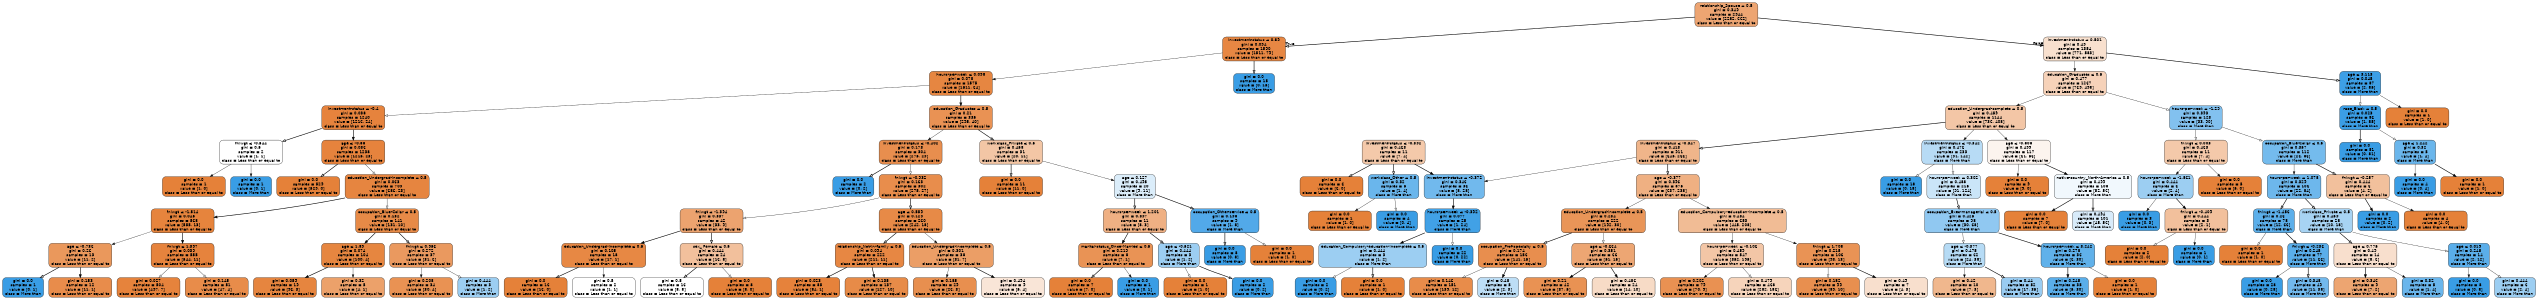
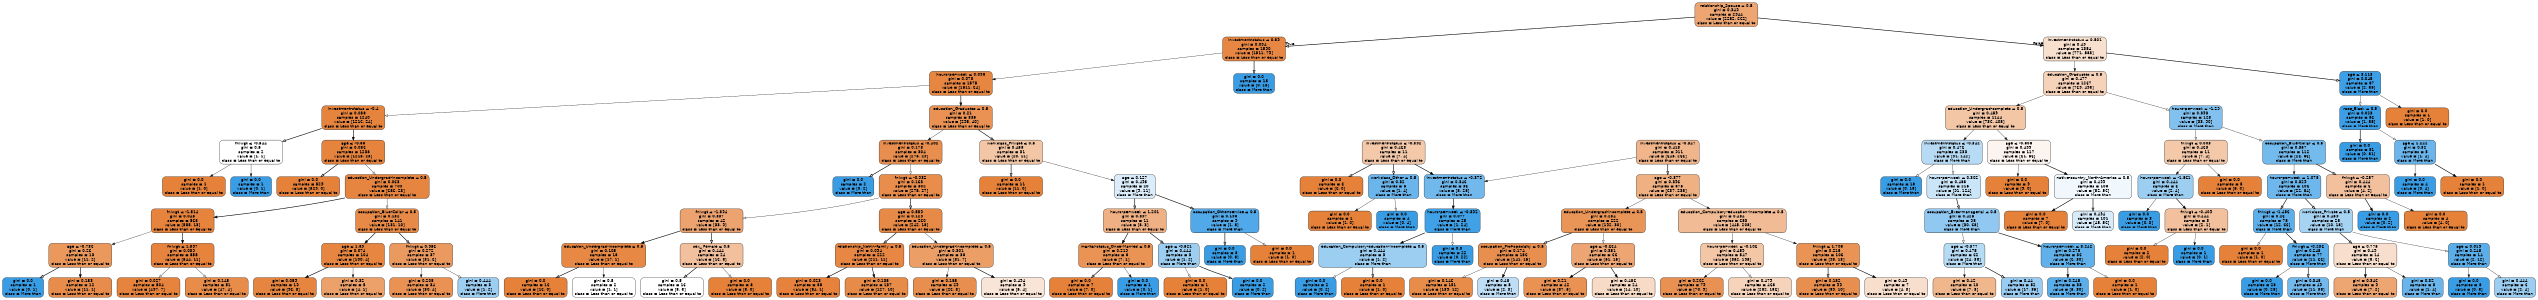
edge "education_Undergrad-complete ≤ 0.5" -> "investment-status ≤ -0.347": removed
edge "fnlwgt ≤ 1.708" -> "gini = 0.182": style solid -> bold
